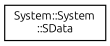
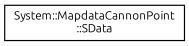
node "System::System ::SData": label "System::System ::SData" -> "System::MapdataCannonPoint ::SData"
